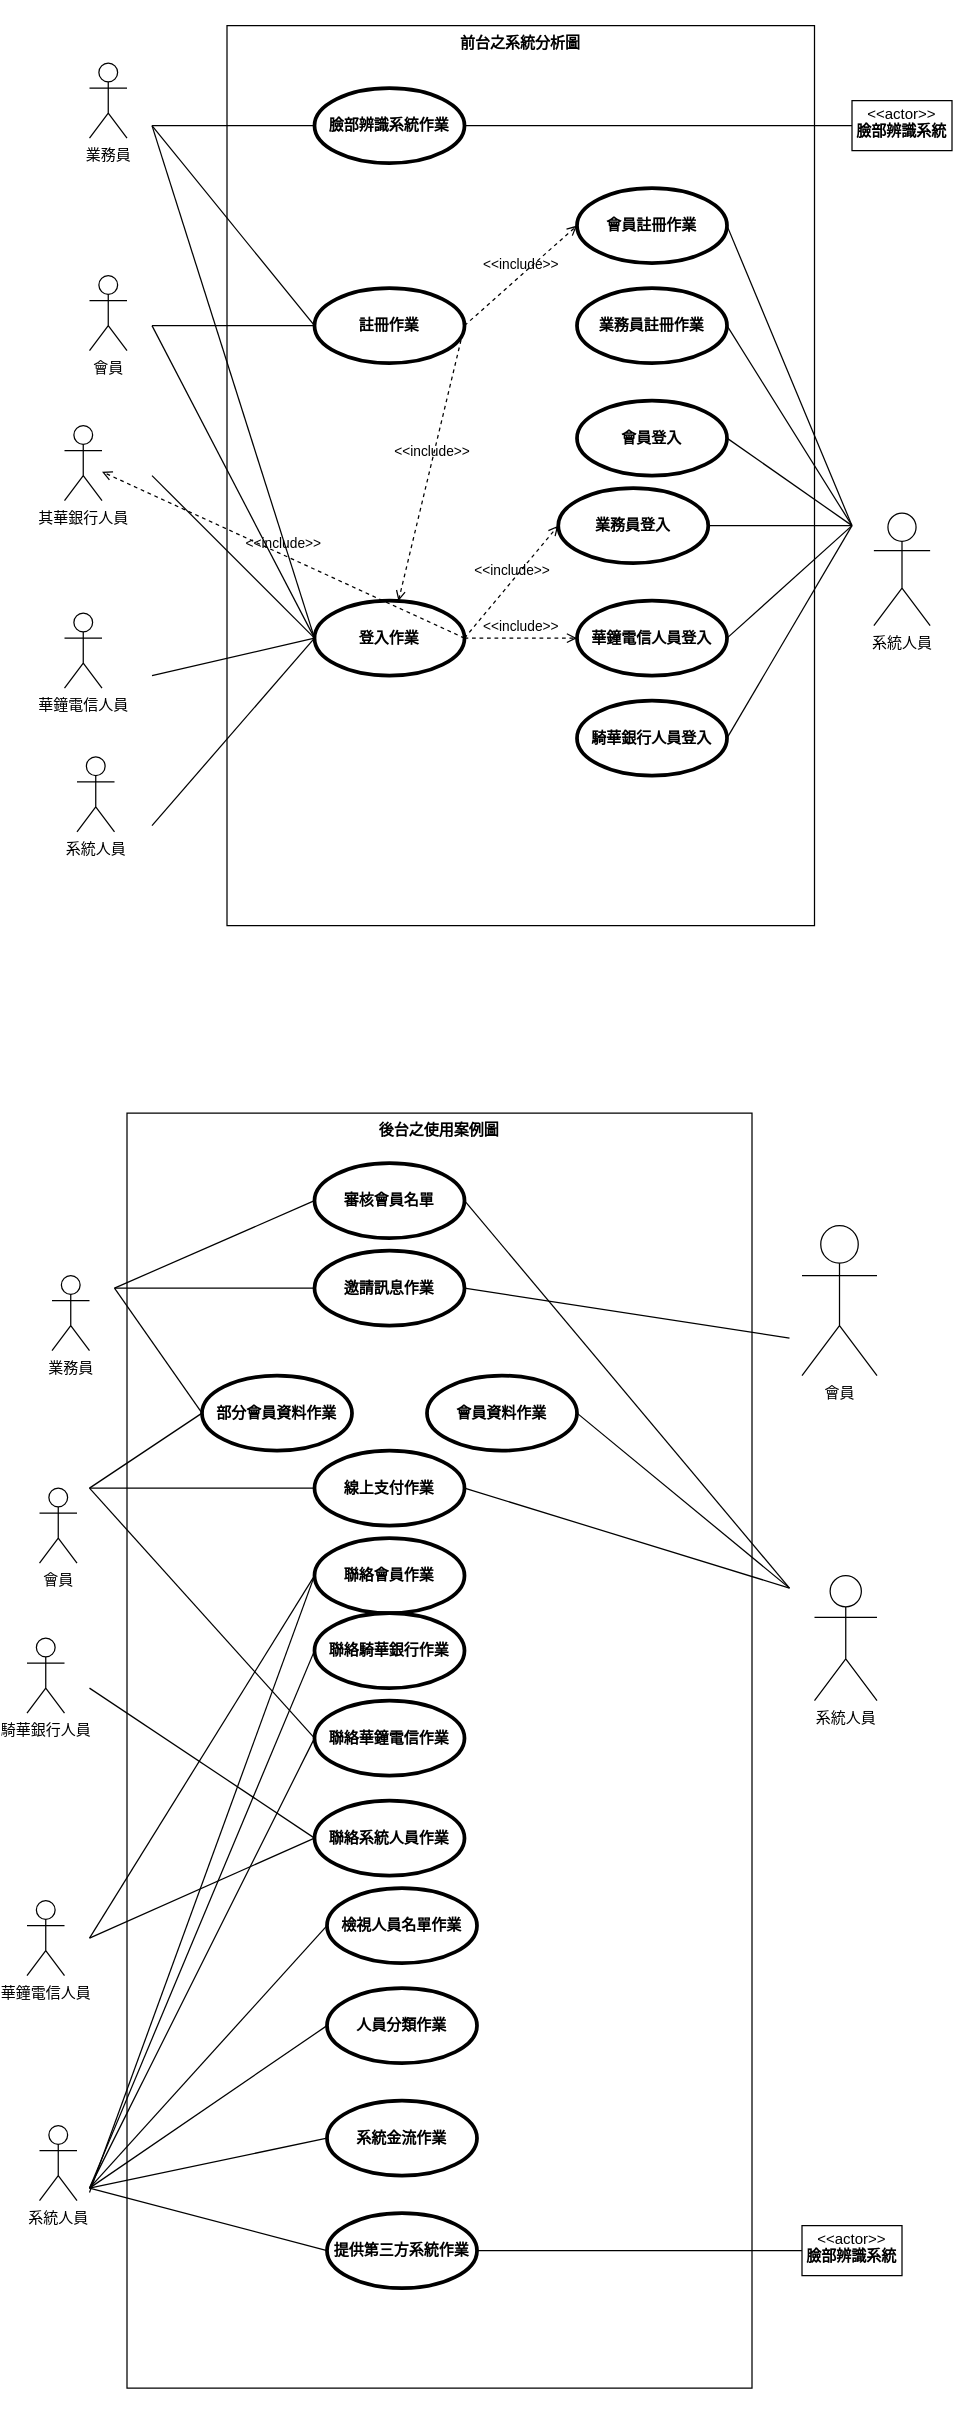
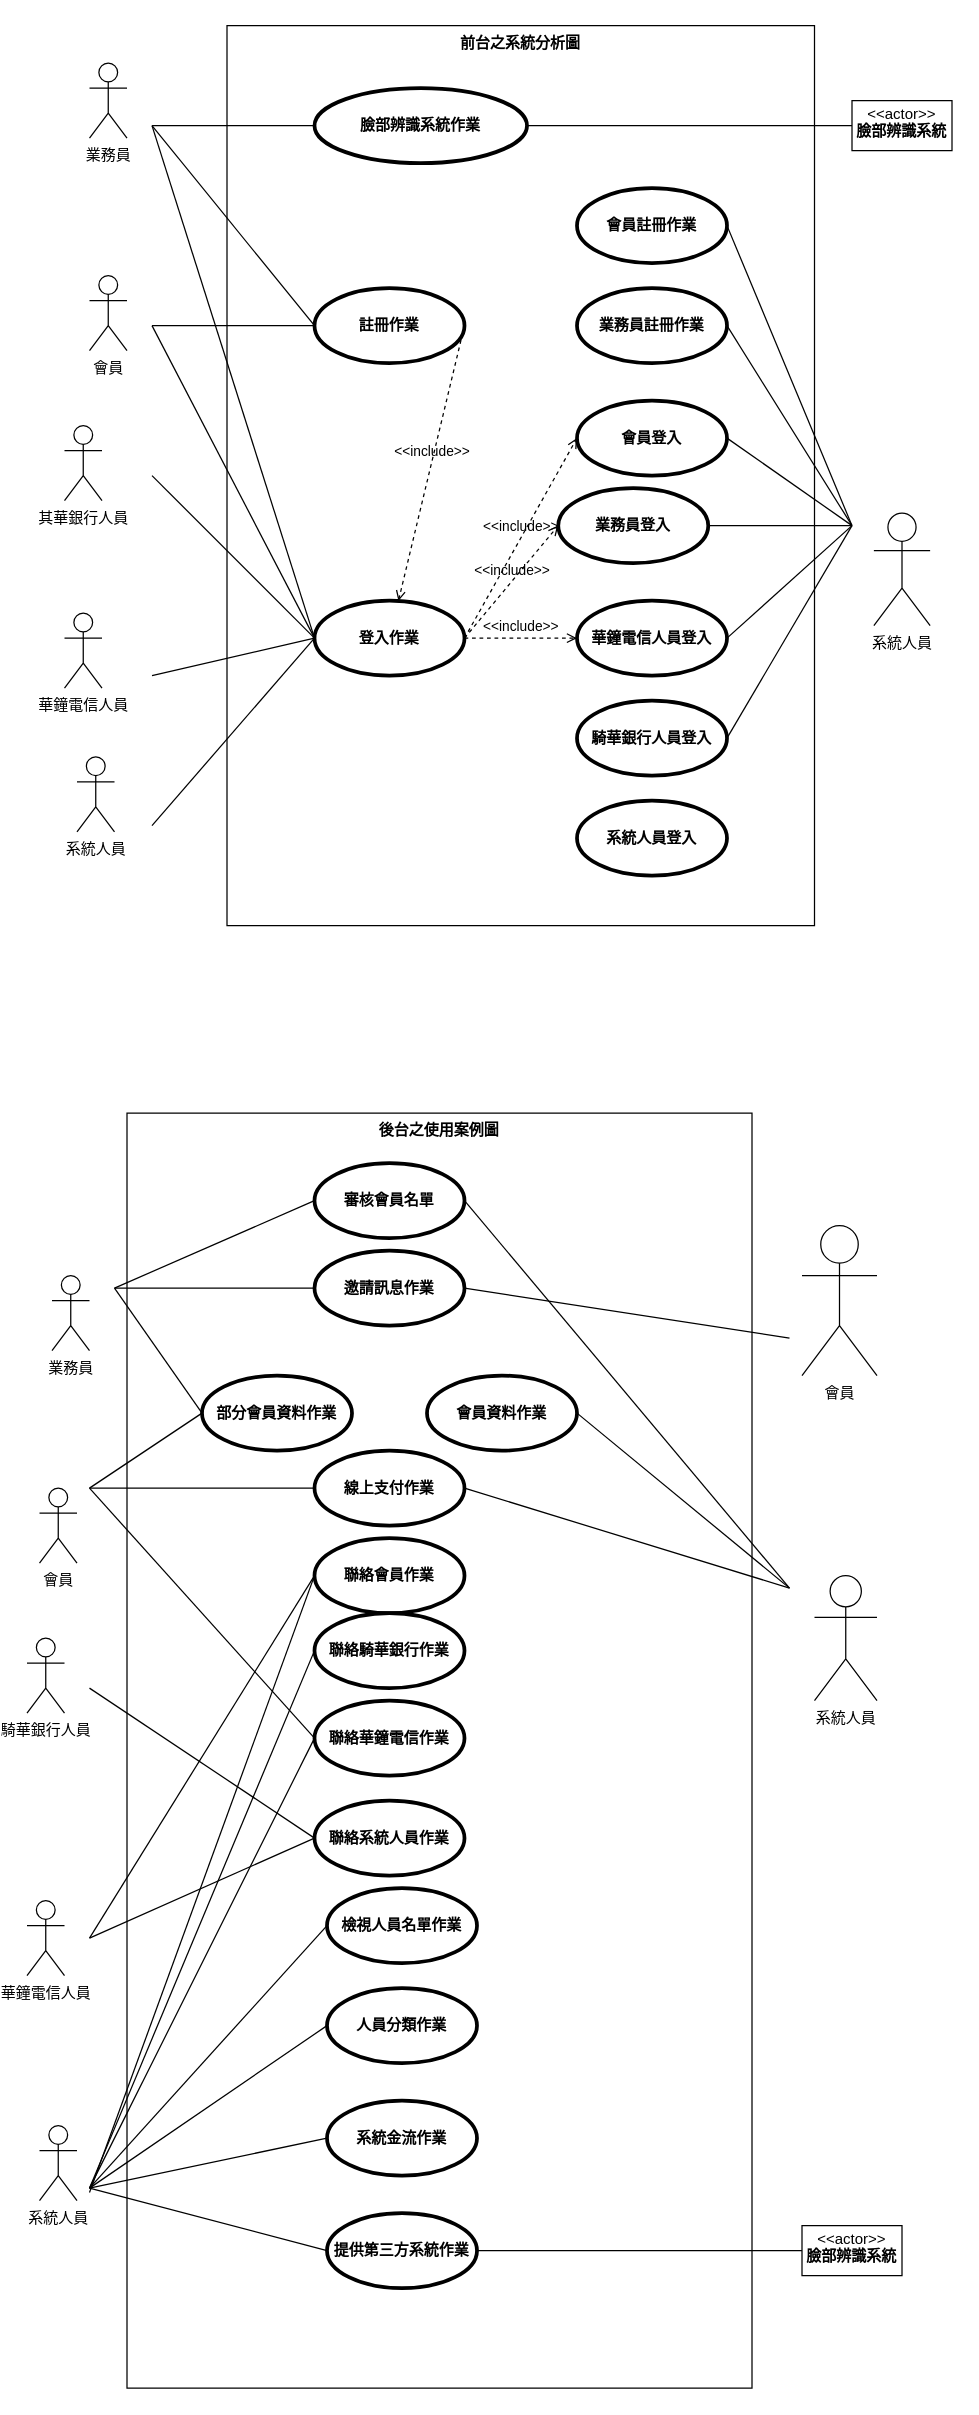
node "臉部辨識系統作業": size 150x75 -> 213x75
edge "註冊作業" -> "會員註冊作業": removed, label "<<include>>"
edge "登入作業" -> "其華銀行人員": now "登入作業" -> "會員登入"
node "系統人員登入": added
